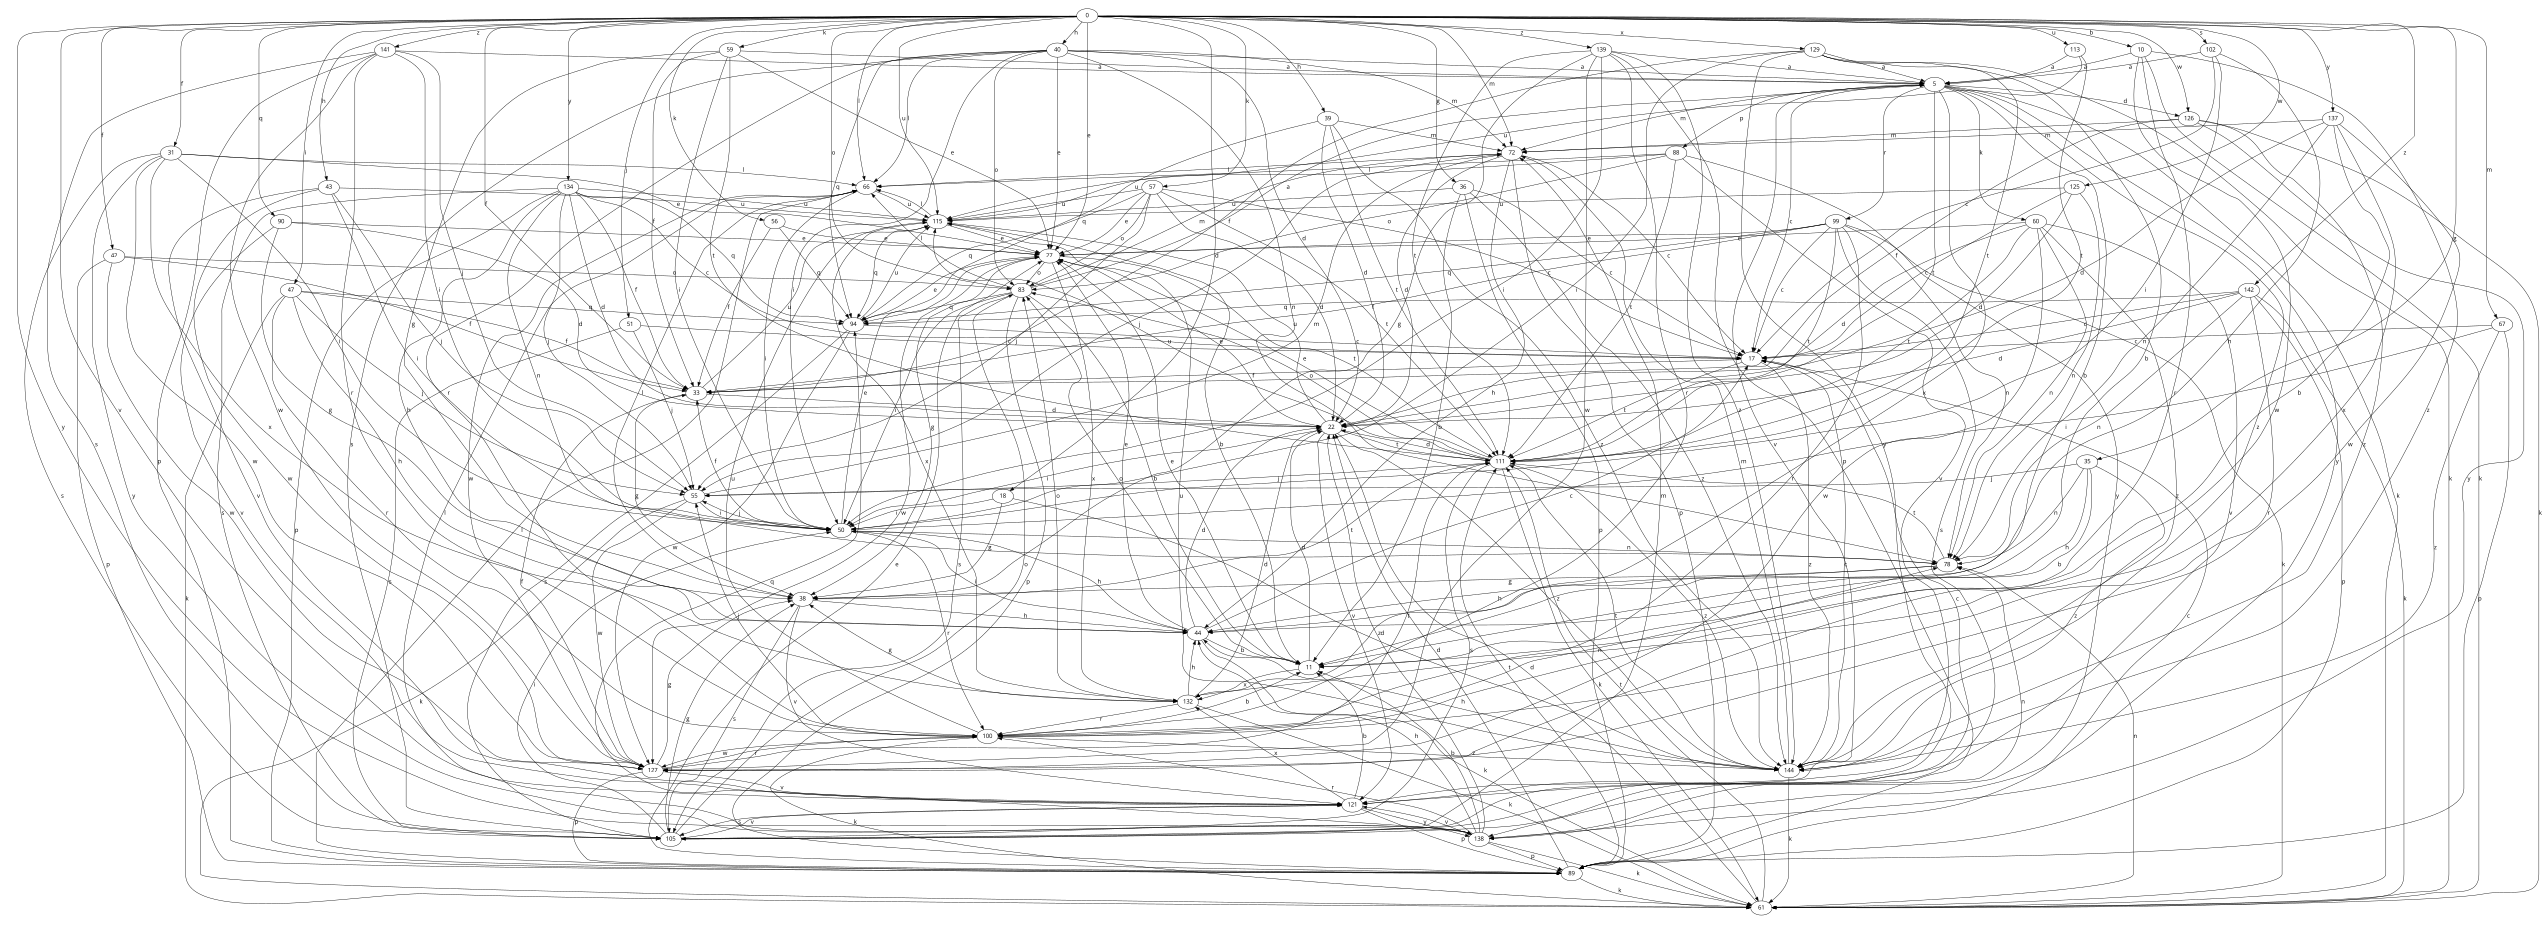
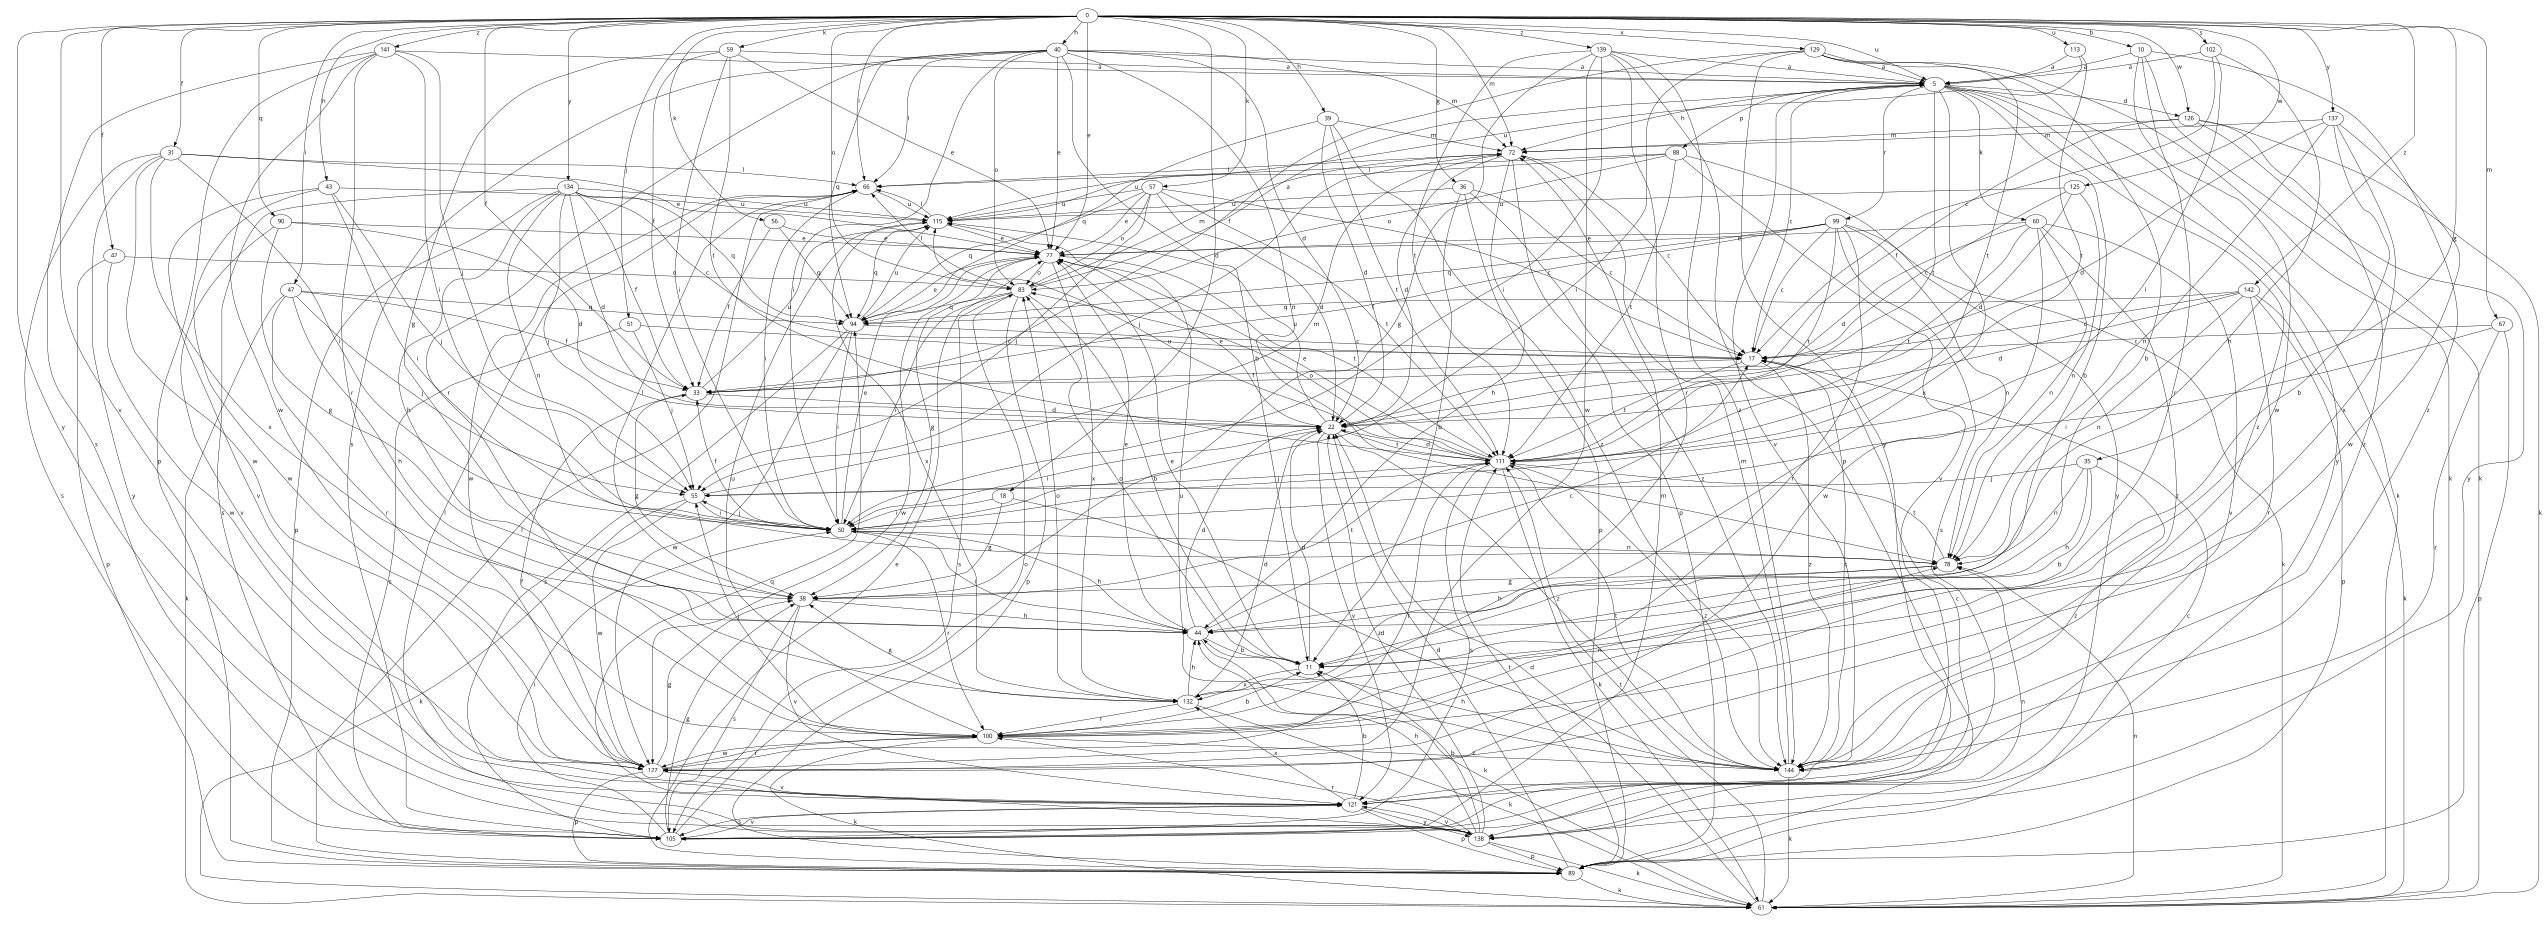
edge "0" -> "115": now "0" -> "5"
edge "5" -> "72": label "m" -> "h"
edge "42" -> "33": removed, label "f"
edge "115" -> "11": now "40" -> "11"
edge "94" -> "50": added, label "i"
